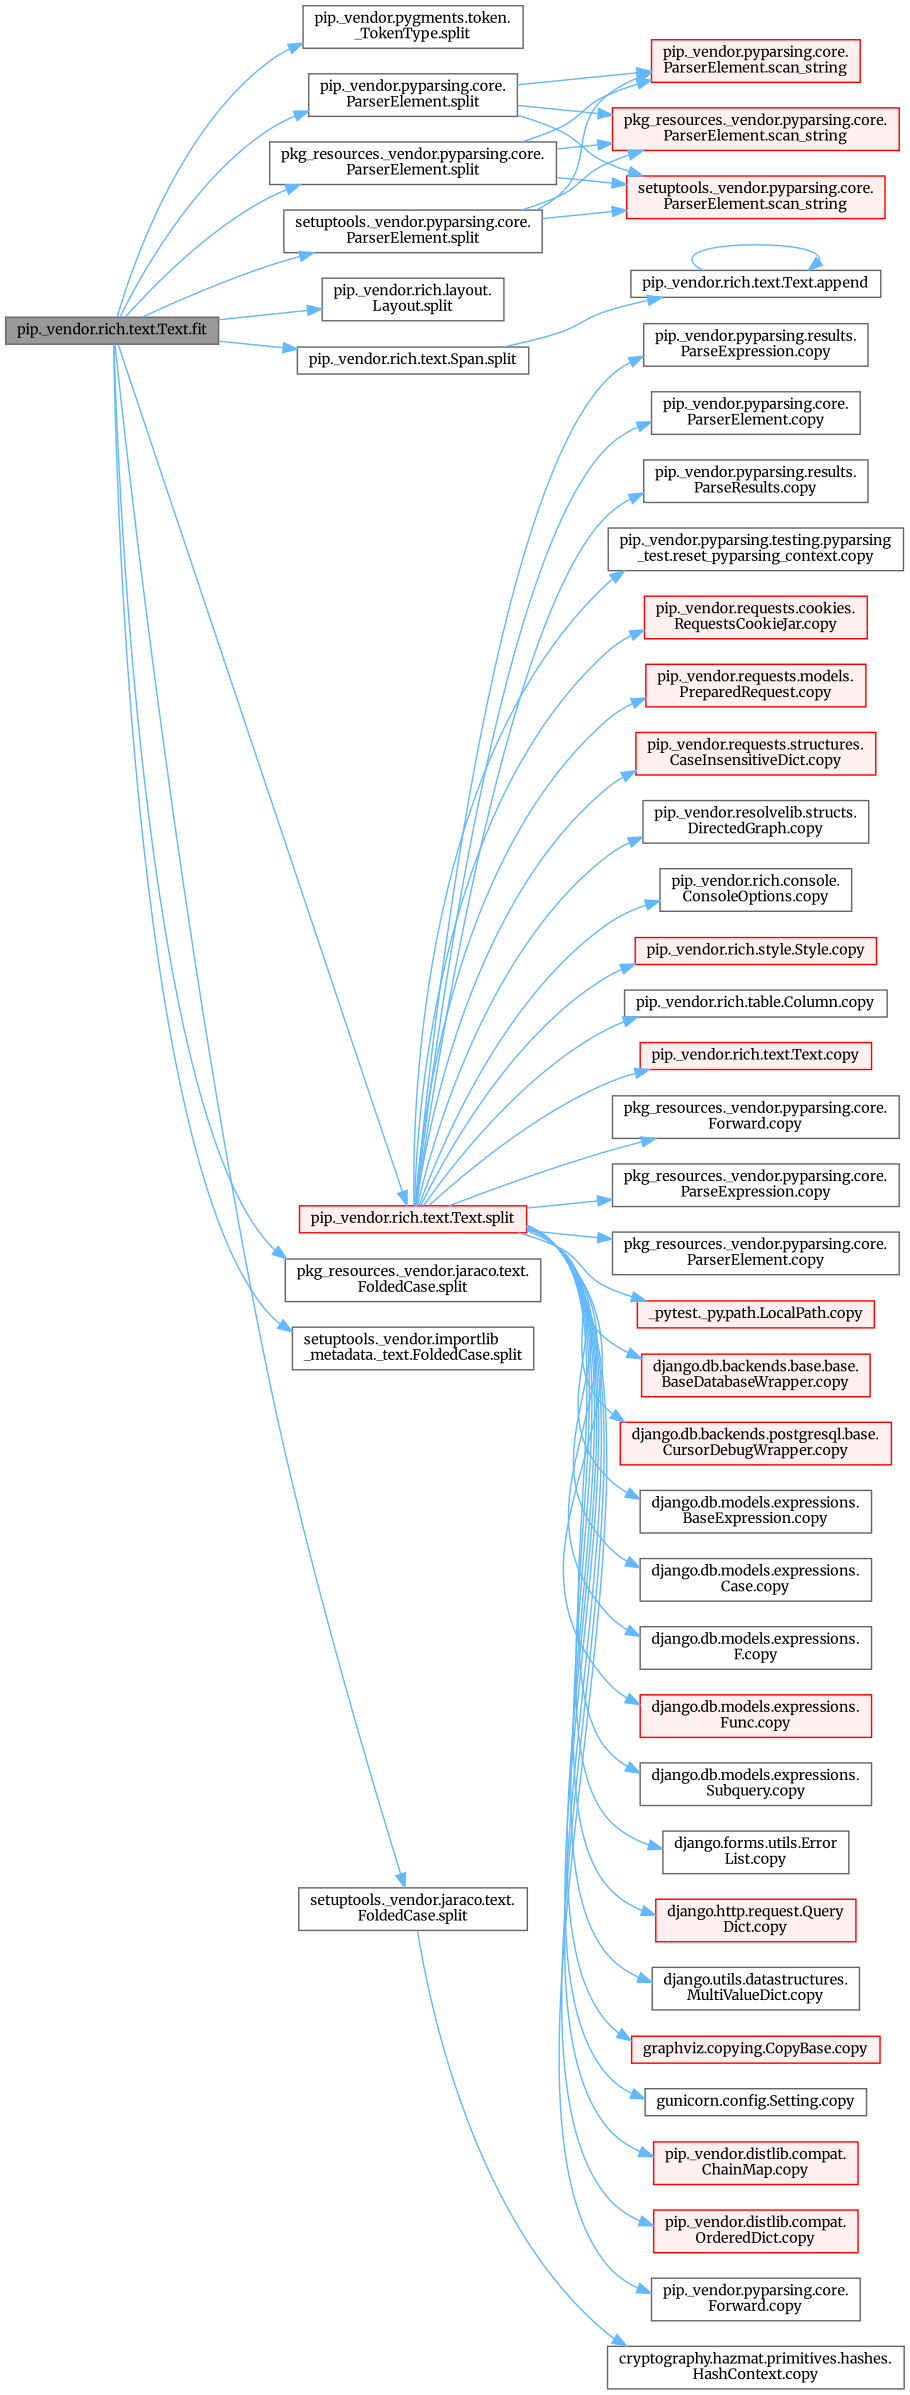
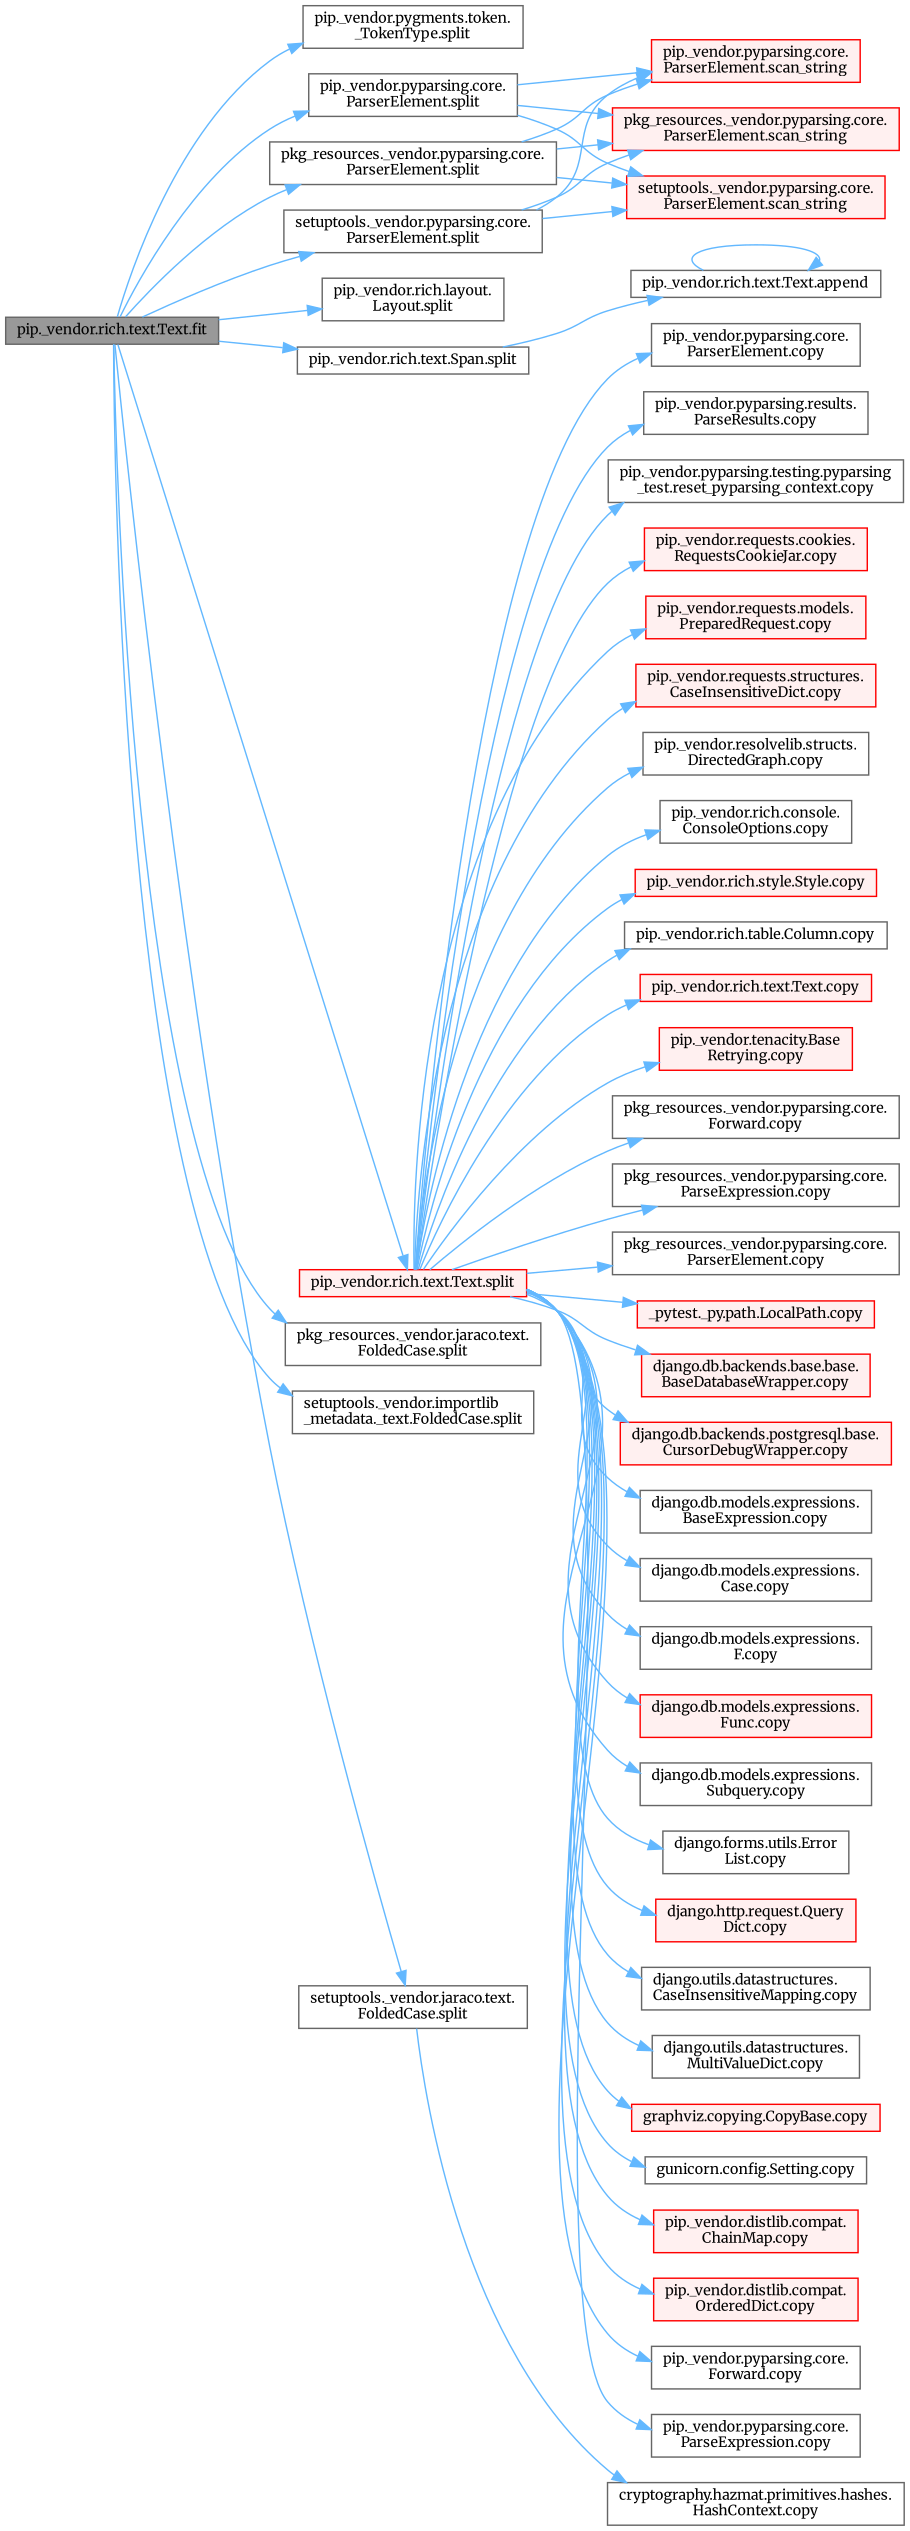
node "pip._vendor.pyparsing.results. ParseExpression.copy": label "pip._vendor.pyparsing.results. ParseExpression.copy" -> "pip._vendor.pyparsing.core. ParseExpression.copy"
node "pip._vendor.tenacity.Base Retrying.copy": added
node "django.utils.datastructures. CaseInsensitiveMapping.copy": added
